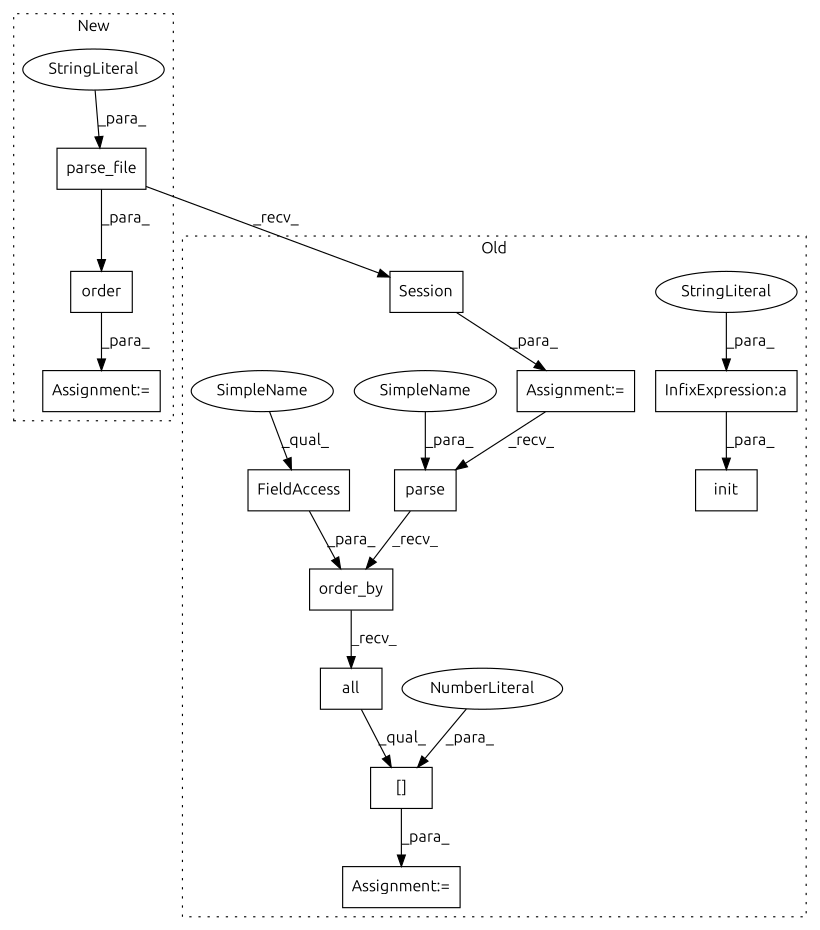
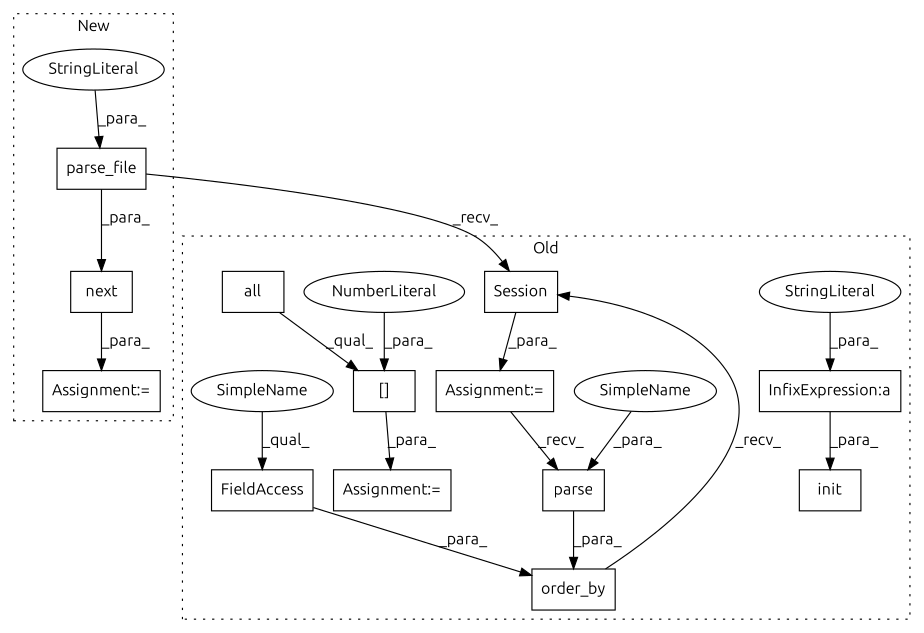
node "order": label "order" -> "next"
edge "parse" -> "order_by": label "_recv_" -> "_para_"
edge "order_by" -> "all": now "order_by" -> "Session"
